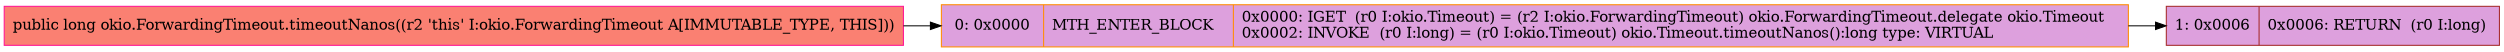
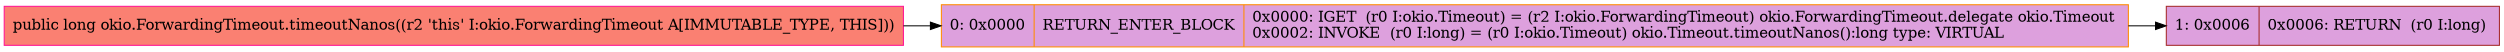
node "0: 0x0000": text "MTH_ENTER_BLOCK" -> "RETURN_ENTER_BLOCK"
